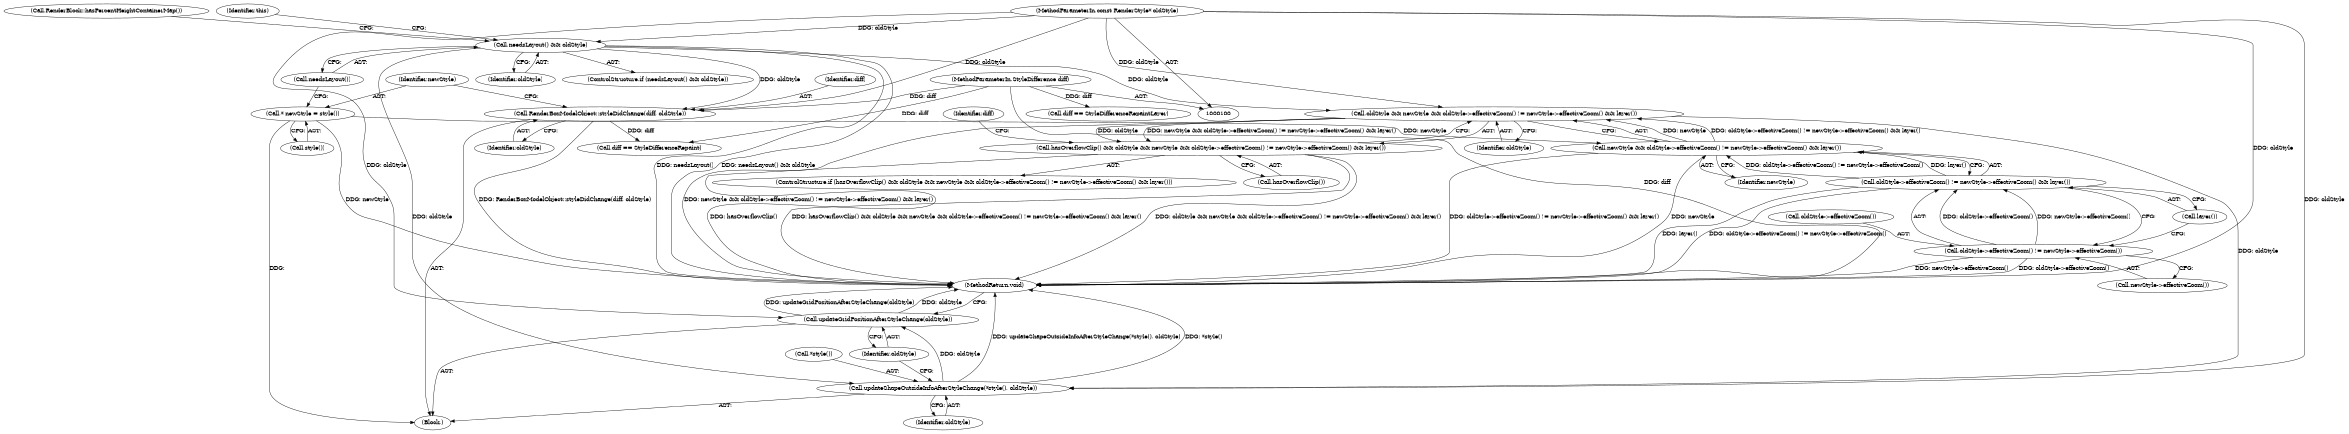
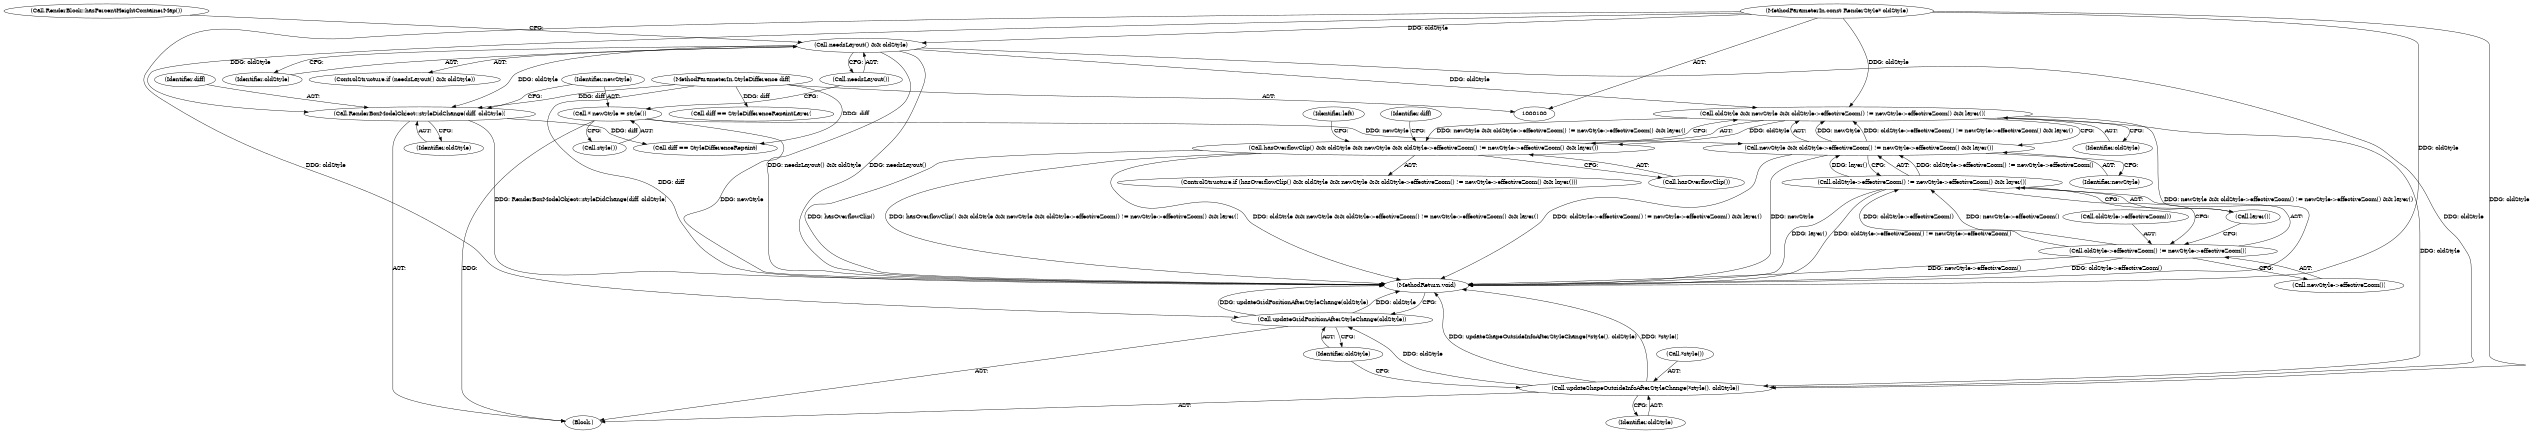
node "(Identifier,this)": removed
node "(Identifier,left)": added
